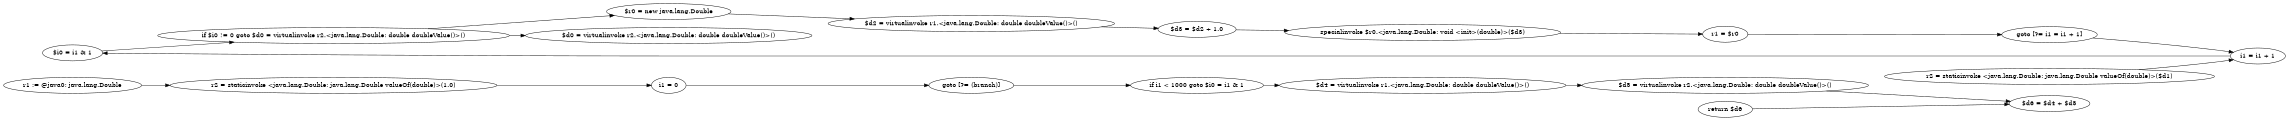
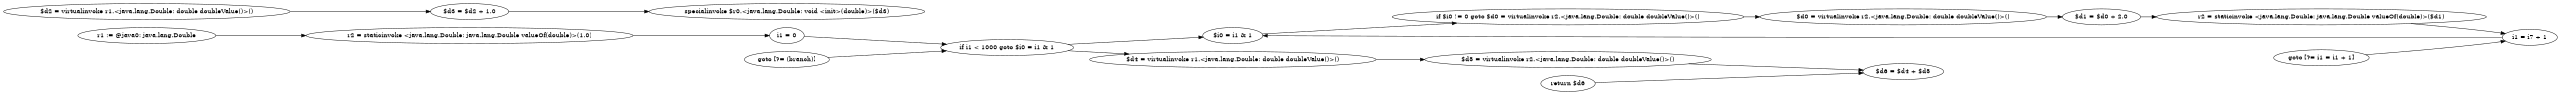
node "$r0 = new java.lang.Double": removed
node "$d1 = $d0 + 2.0": added
node "r1 = $r0": removed
edge "if i1 < 1000 goto $i0 = i1 & 1" -> "$i0 = i1 & 1": added
node "i1 = i1 + 1": label "i1 = i1 + 1" -> "i1 = i7 + 1"
edge "i1 = 0" -> "goto [?= (branch)]": now "i1 = 0" -> "if i1 < 1000 goto $i0 = i1 & 1"
